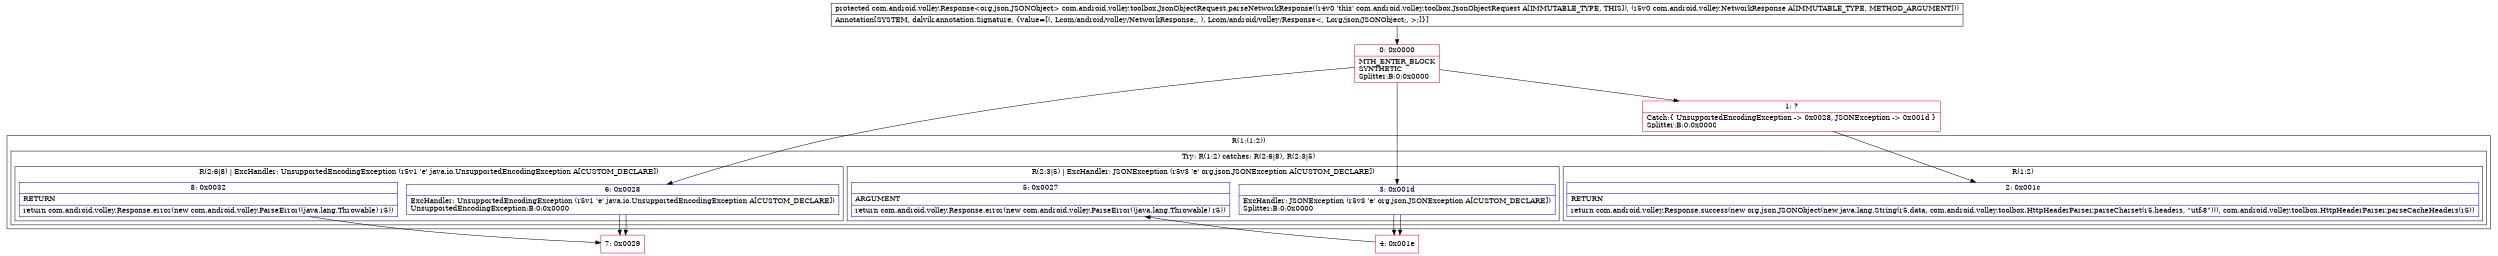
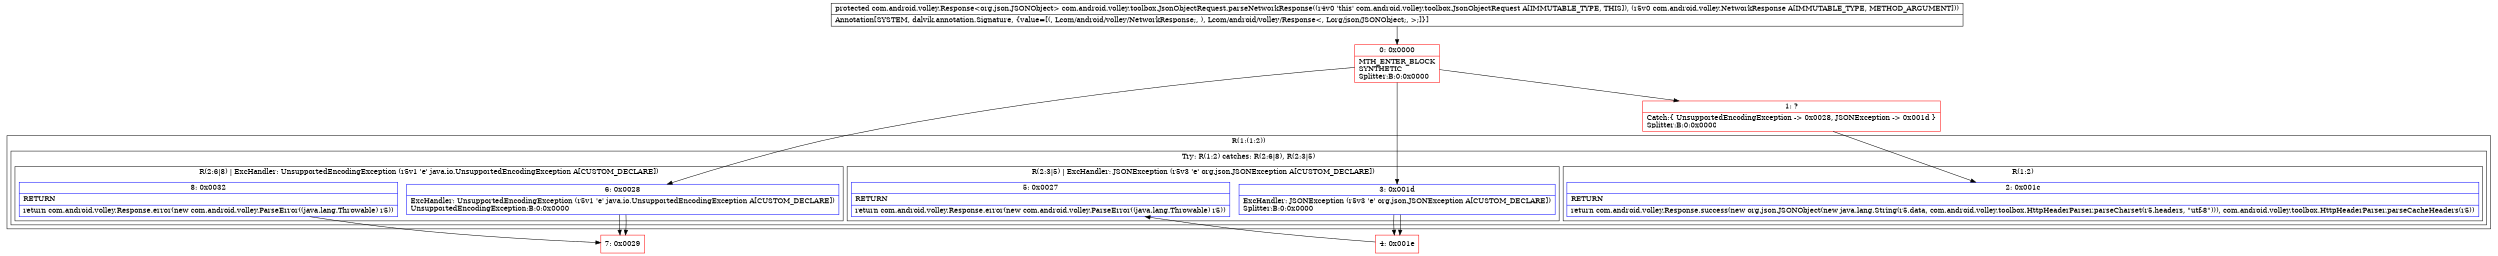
node "5: 0x0027": text "ARGUMENT" -> "RETURN"
